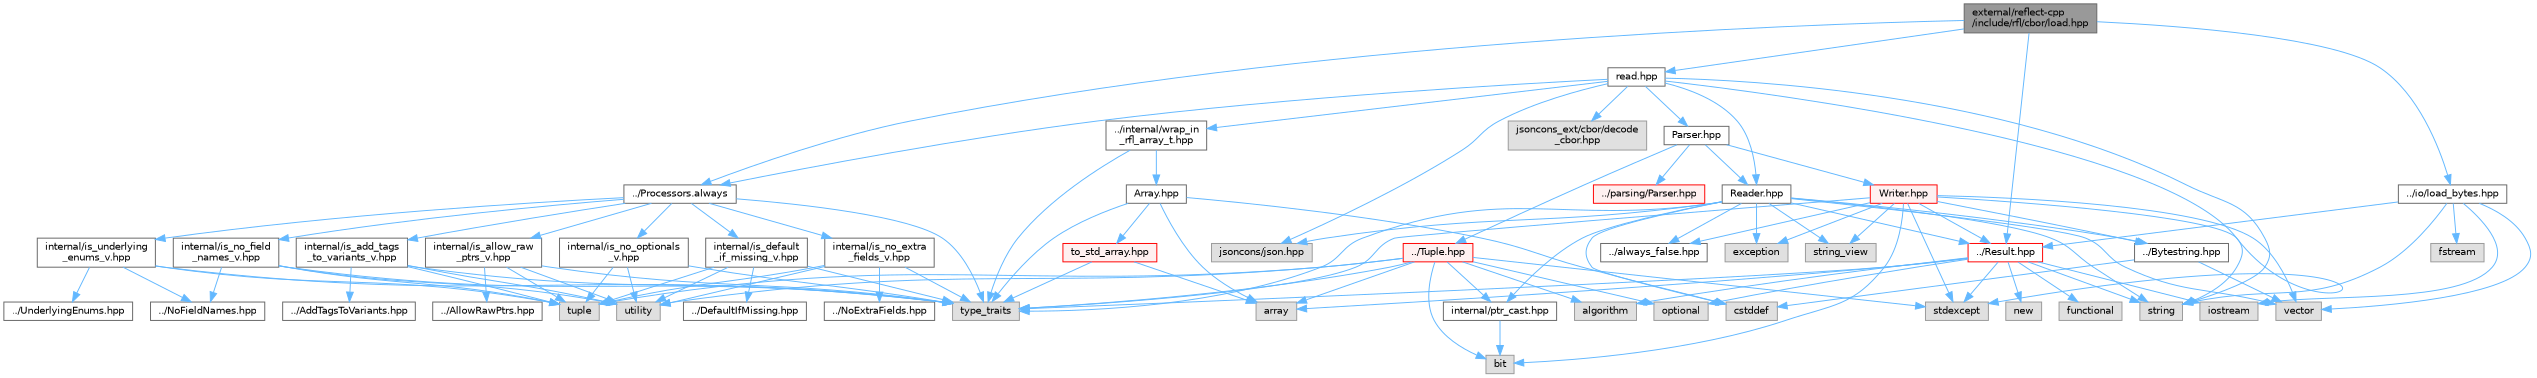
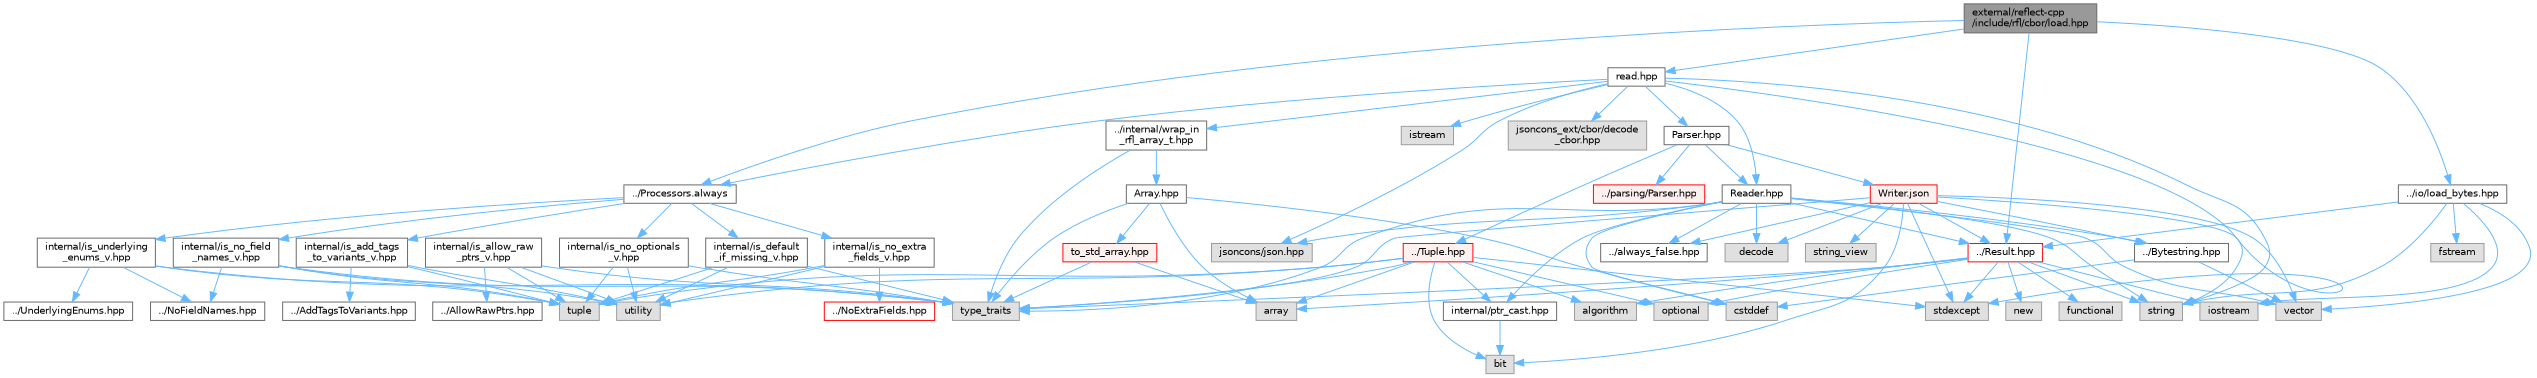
node "istream": added
node "Writer.hpp": label "Writer.hpp" -> "Writer.json"
edge "../Processors.always" -> "type_traits": removed
edge "../Processors.always" -> "internal/is_allow_raw _ptrs_v.hpp": removed
edge "Reader.hpp" -> "string_view": removed
node "exception": label "exception" -> "decode"
edge "internal/is_add_tags _to_variants_v.hpp" -> "type_traits": removed
edge "internal/is_no_extra _fields_v.hpp" -> "type_traits": removed
node "../DefaultIfMissing.hpp": removed
node "../NoExtraFields.hpp": color grey40 -> red
